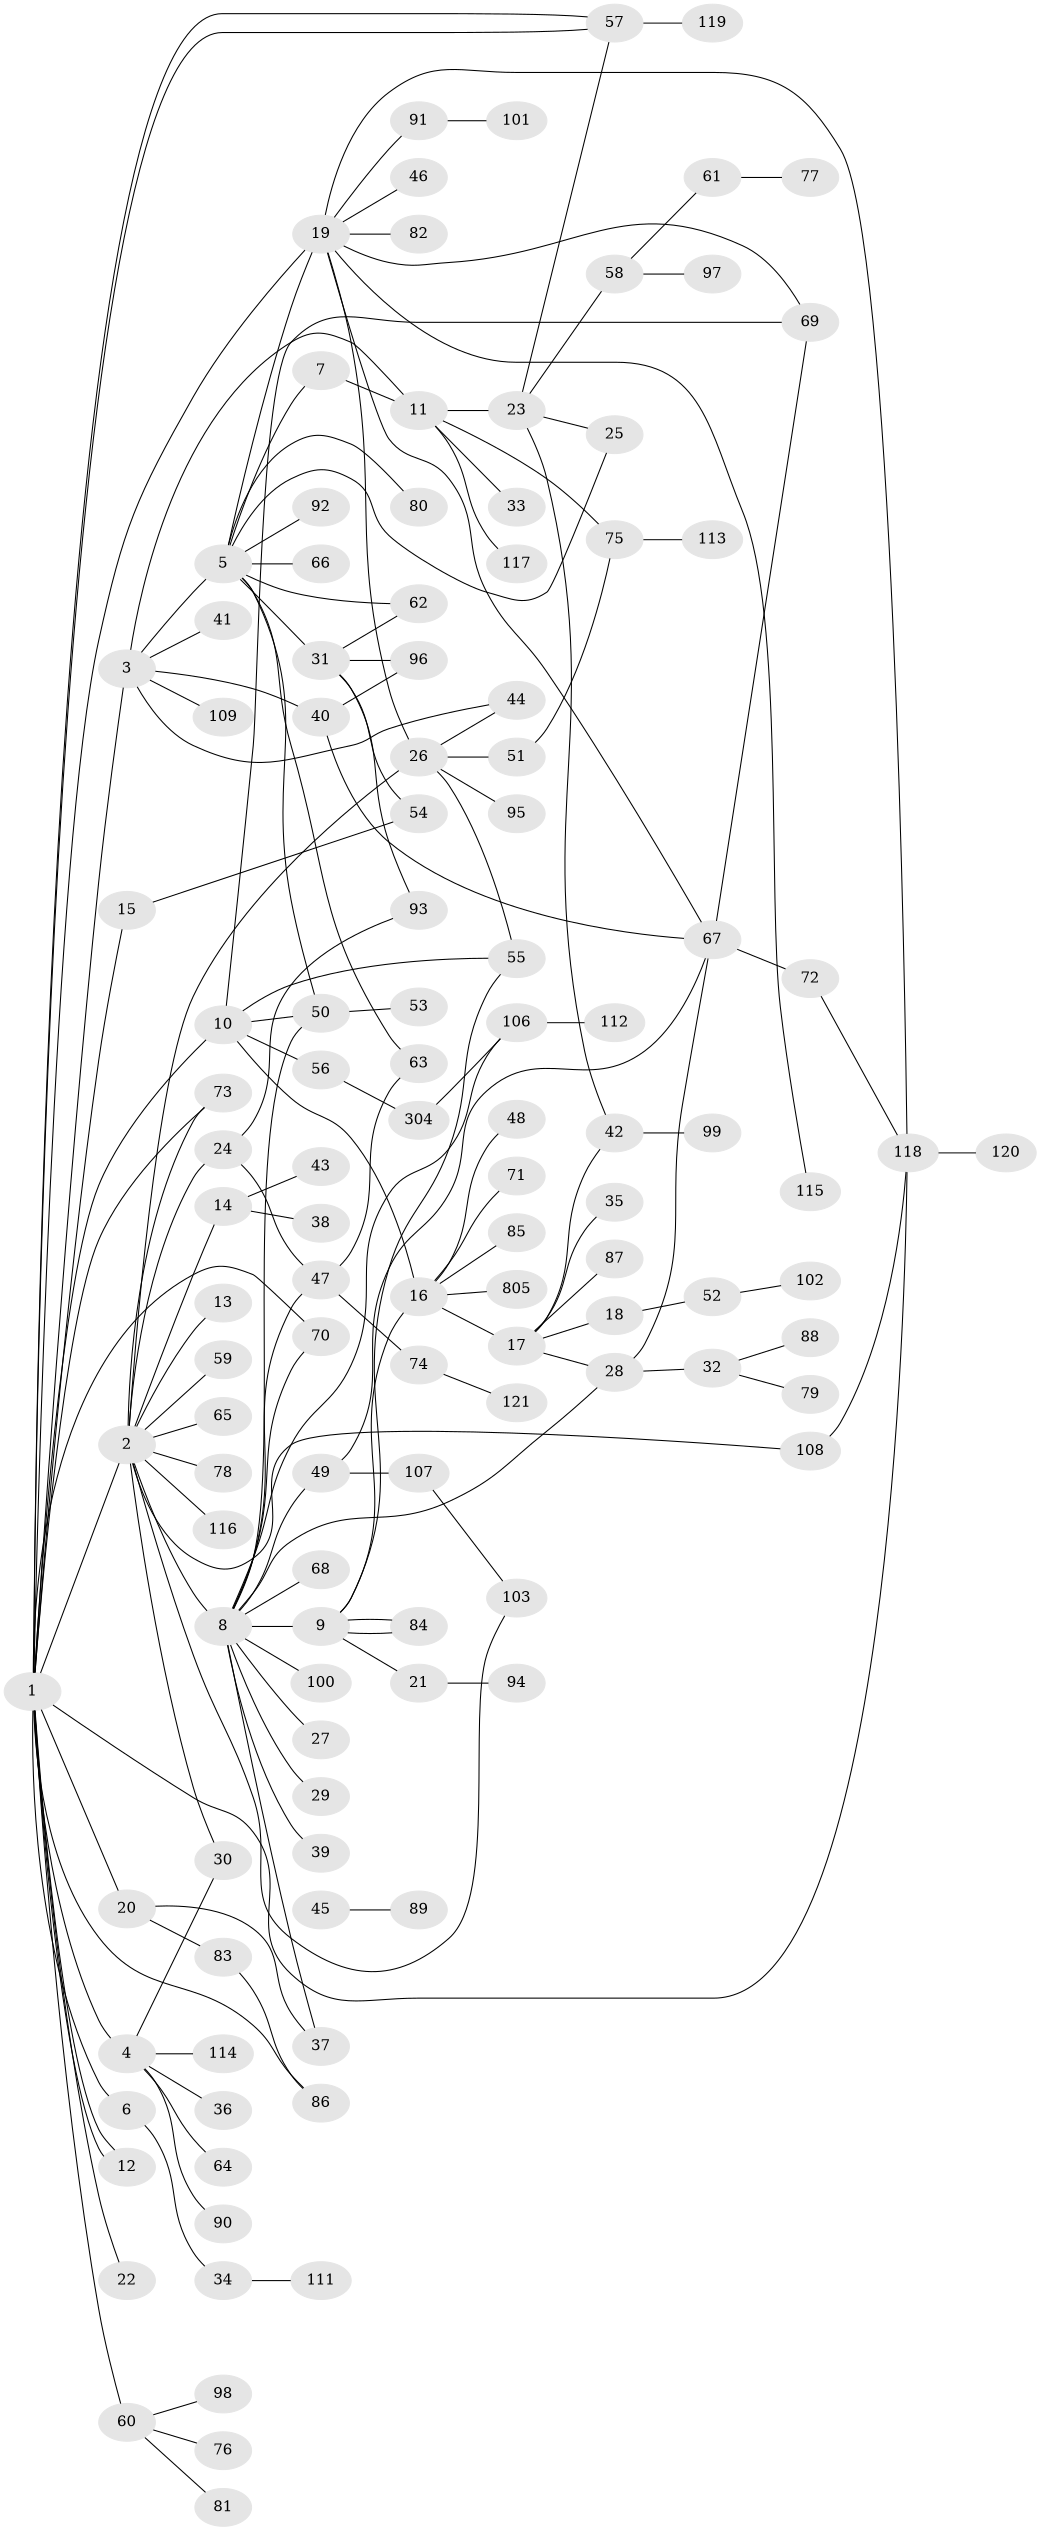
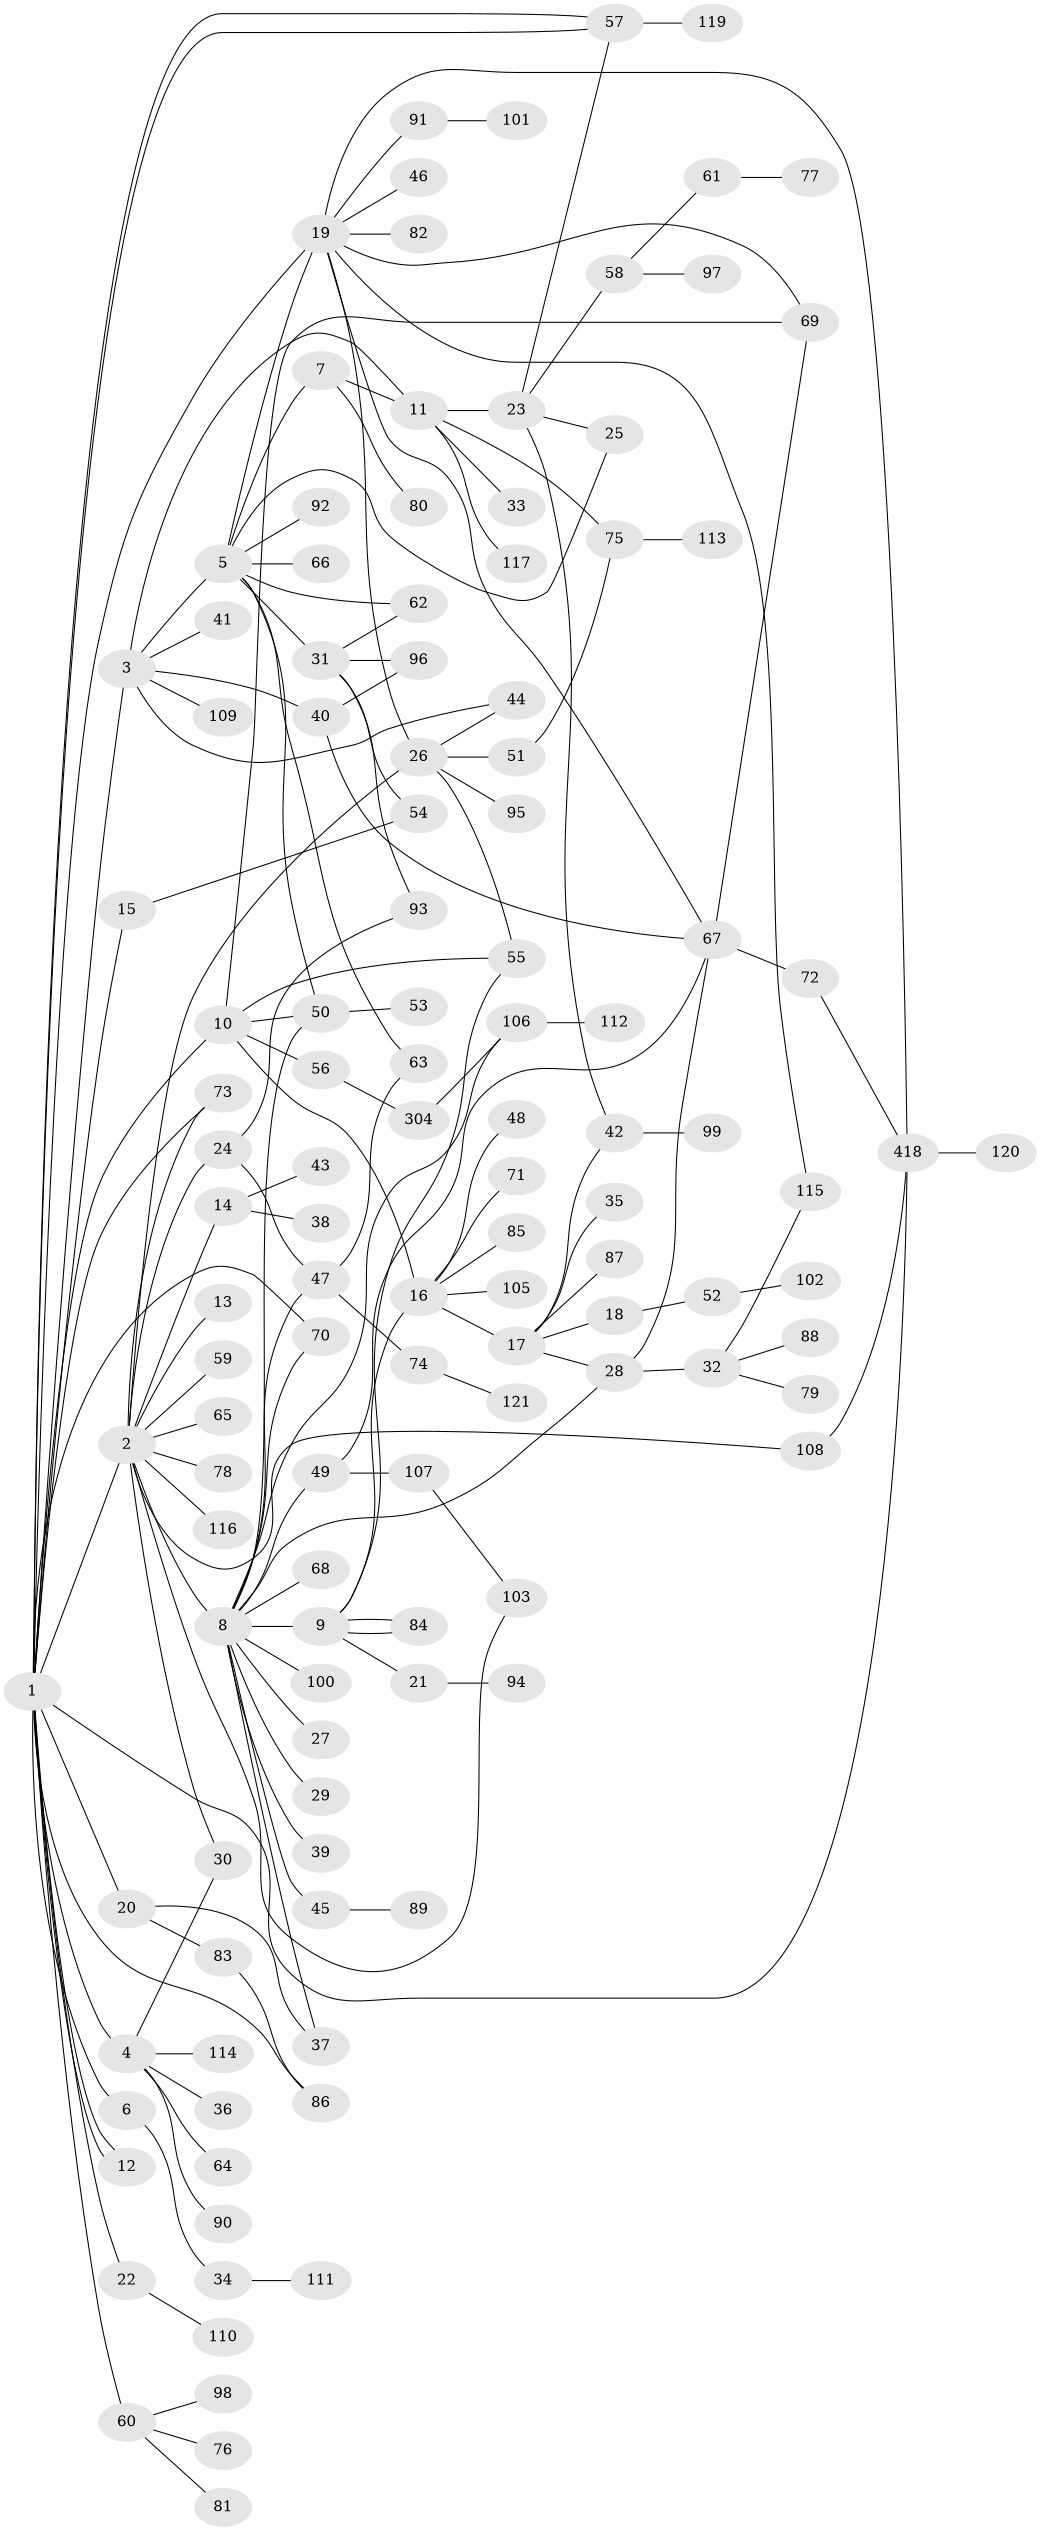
edge "80" -- "5": now "80" -- "7"
node "118": label "118" -> "418"
edge "115" -- "32": added
node "805": label "805" -> "105"
edge "8" -- "45": added
node "110": added
